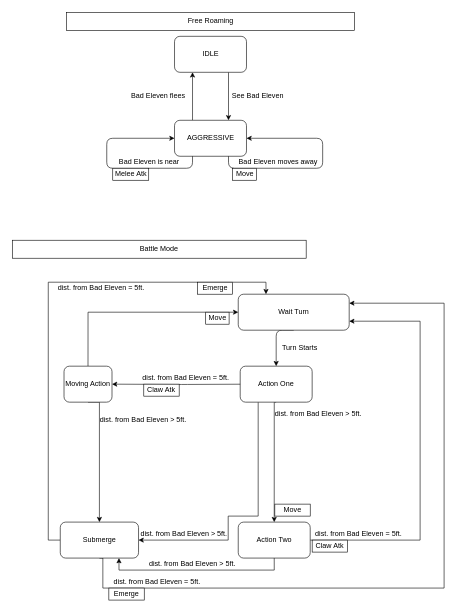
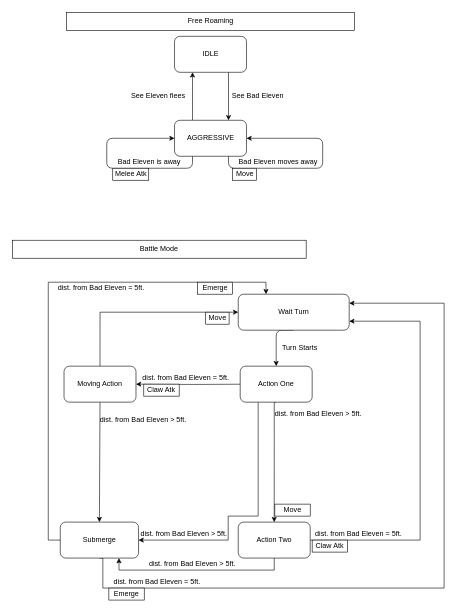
node "Bad Eleven flees": label "Bad Eleven flees" -> "See Eleven flees"
node "Bad Eleven is near": label "Bad Eleven is near" -> "Bad Eleven is away"
node "Moving Action": size 48x36 -> 72x36
